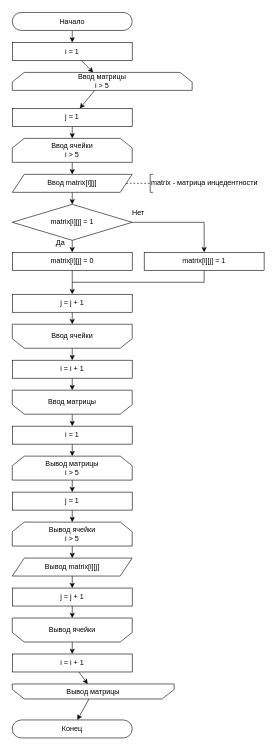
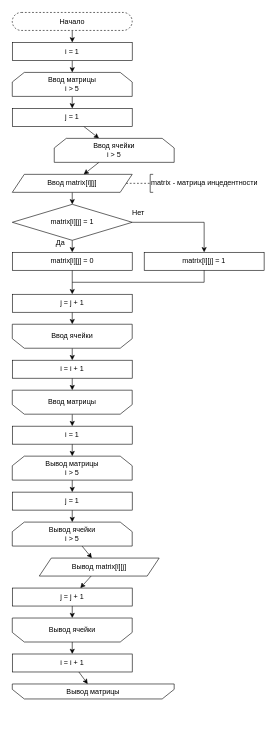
node "Начало": style solid -> dashed
node "Ввод матрицы i > 5": size 180x18 -> 120x24
node "Ввод ячейки i > 5": moved (72, 150) -> (114, 150)
node "Вывод matrix[i][j]": moved (72, 567) -> (99, 567)
edge "Вывод матрицы" -> "Конец": removed
node "Конец": removed
